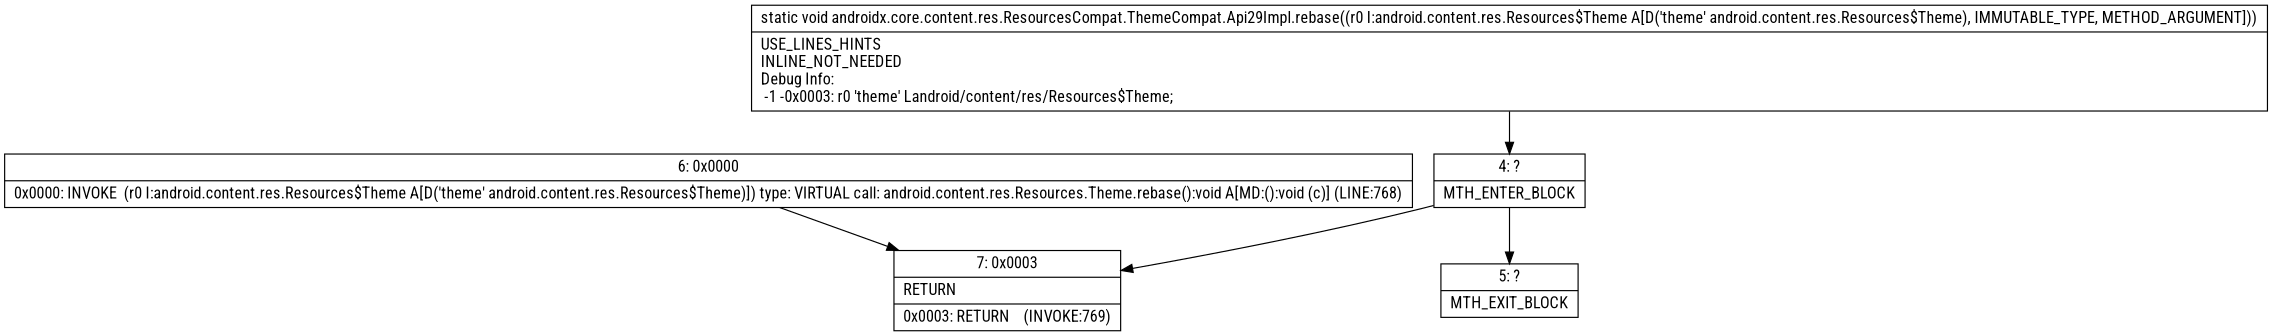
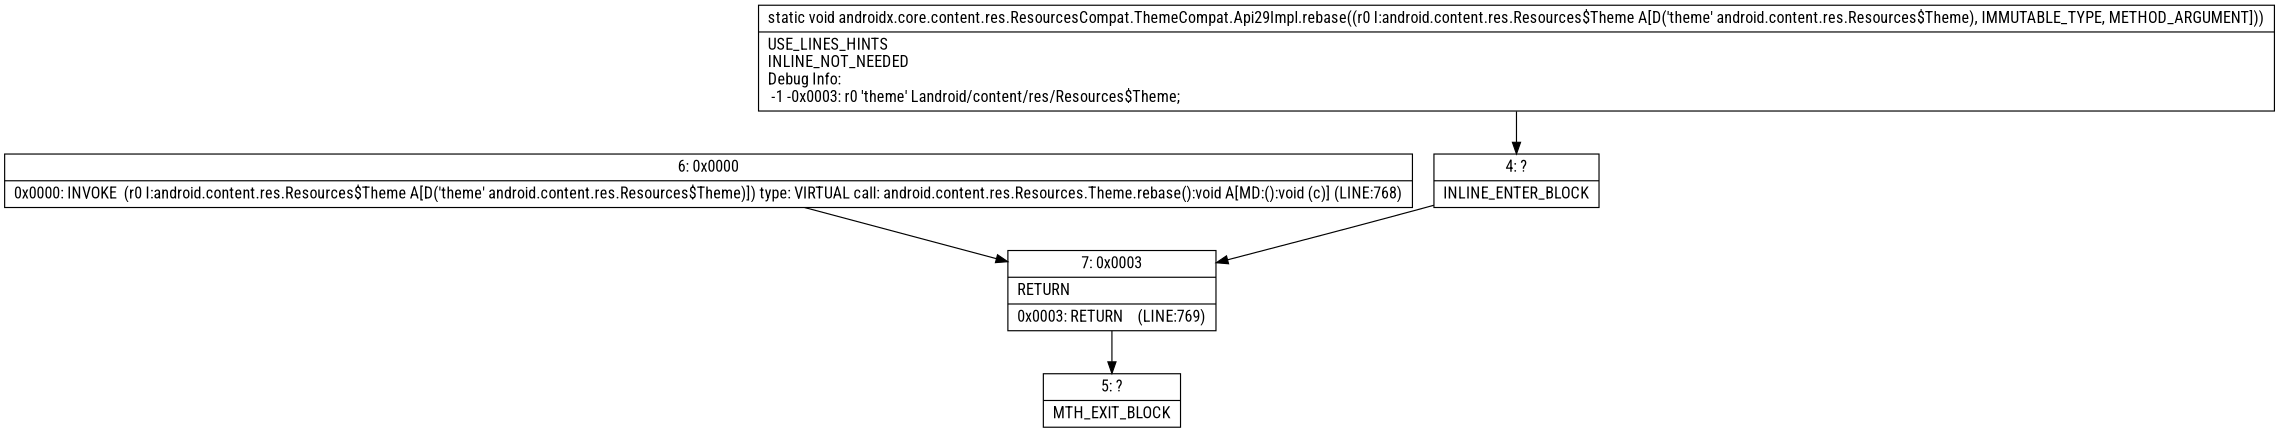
node "4: ?": text "MTH_ENTER_BLOCK" -> "INLINE_ENTER_BLOCK"
edge "4: ?" -> "5: ?": now "7: 0x0003" -> "5: ?"
node "7: 0x0003": text "0x0003: RETURN    (INVOKE:769)" -> "0x0003: RETURN    (LINE:769)"
